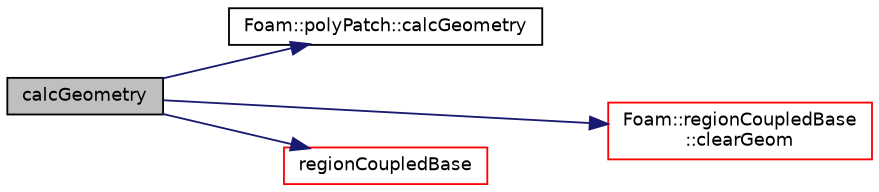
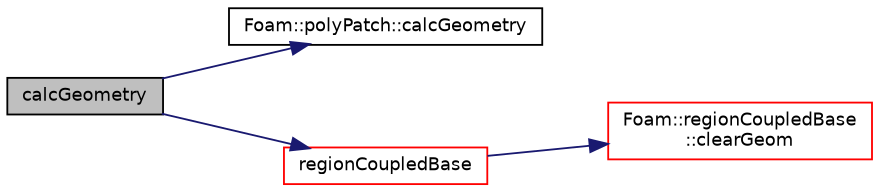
edge "calcGeometry" -> "Foam::regionCoupledBase ::clearGeom": now "regionCoupledBase" -> "Foam::regionCoupledBase ::clearGeom"
